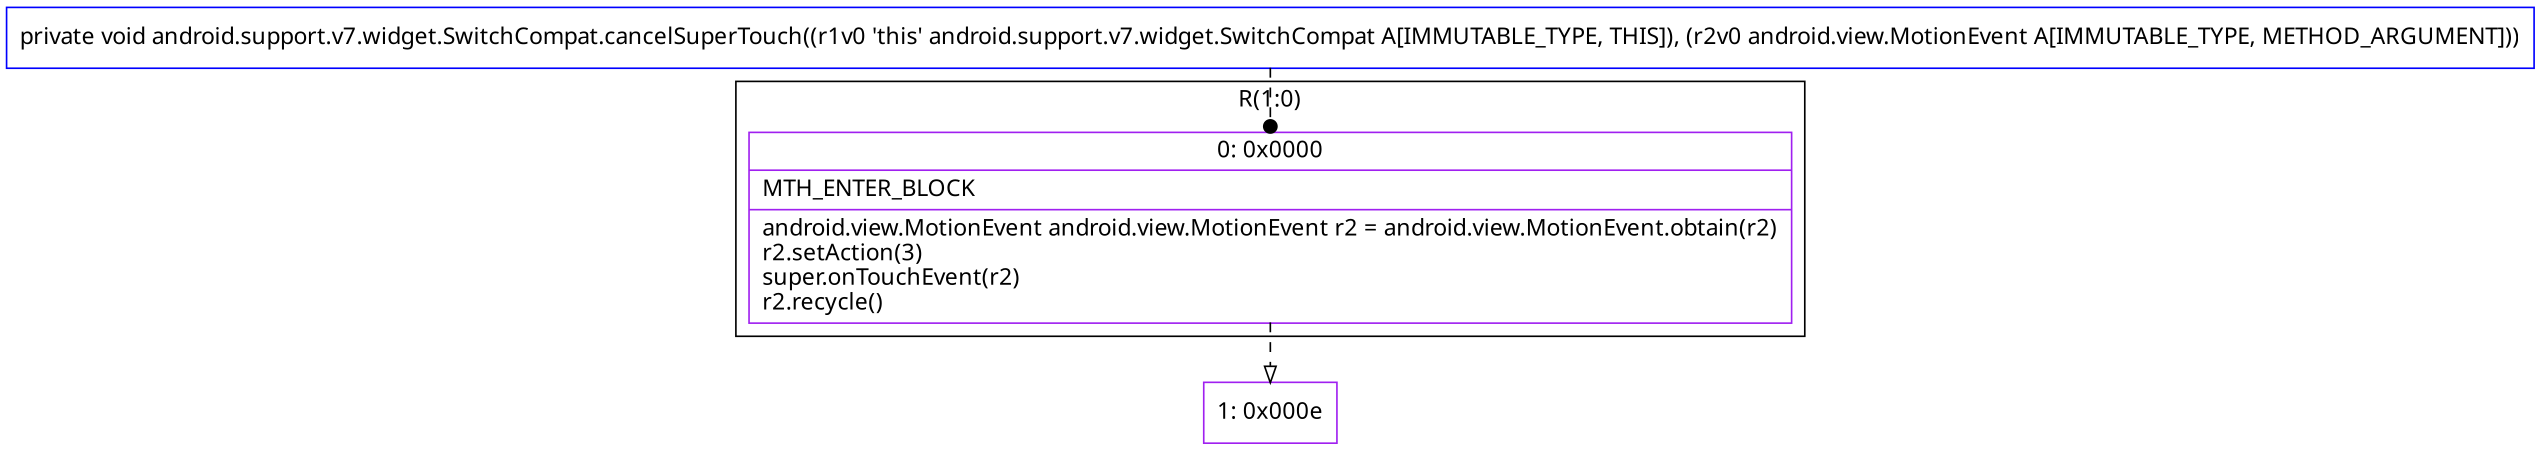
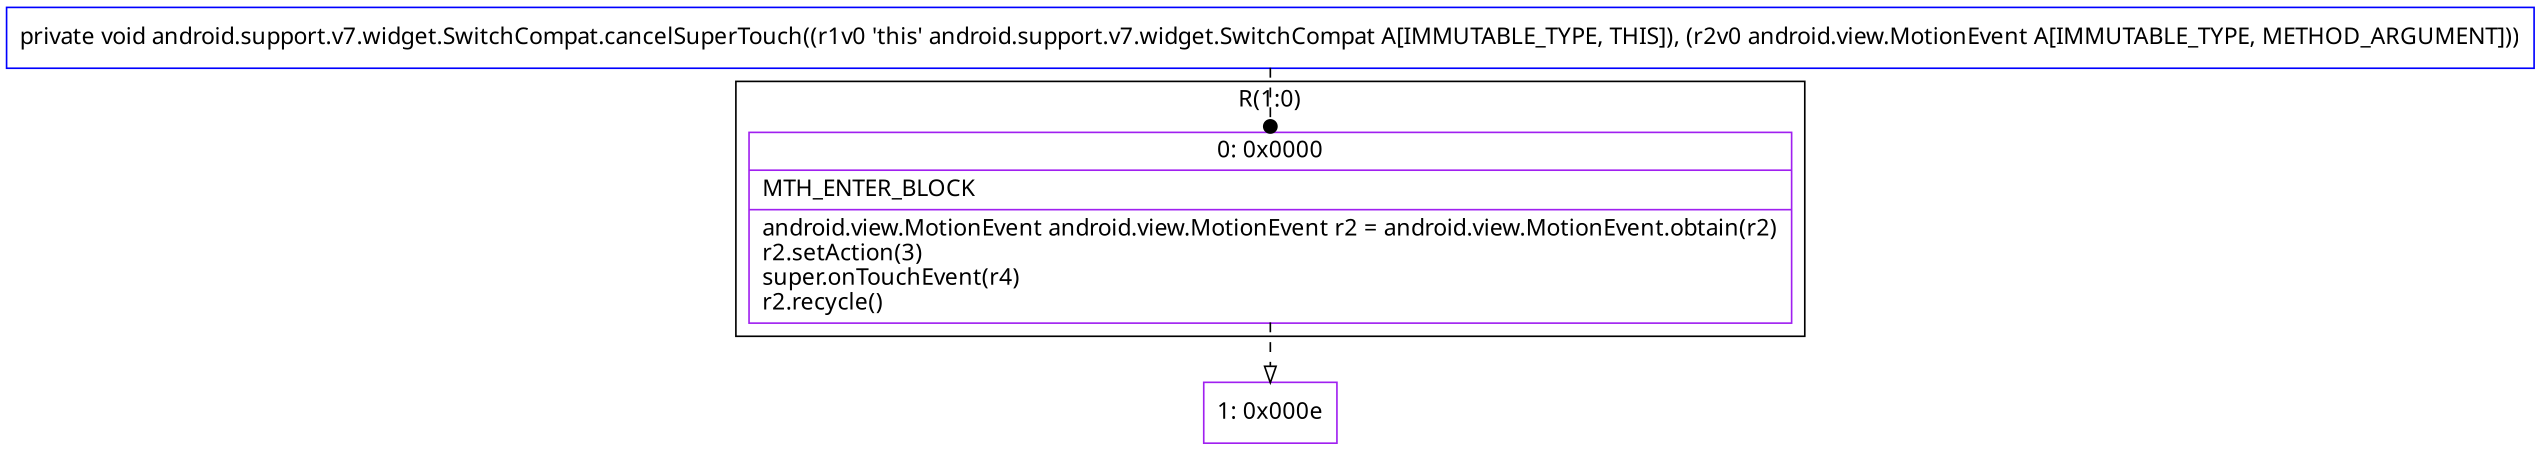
node "0: 0x0000": text "super.onTouchEvent(r2)" -> "super.onTouchEvent(r4)"
